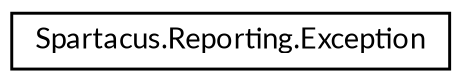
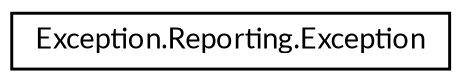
node "Spartacus.Reporting.Exception": label "Spartacus.Reporting.Exception" -> "Exception.Reporting.Exception"
